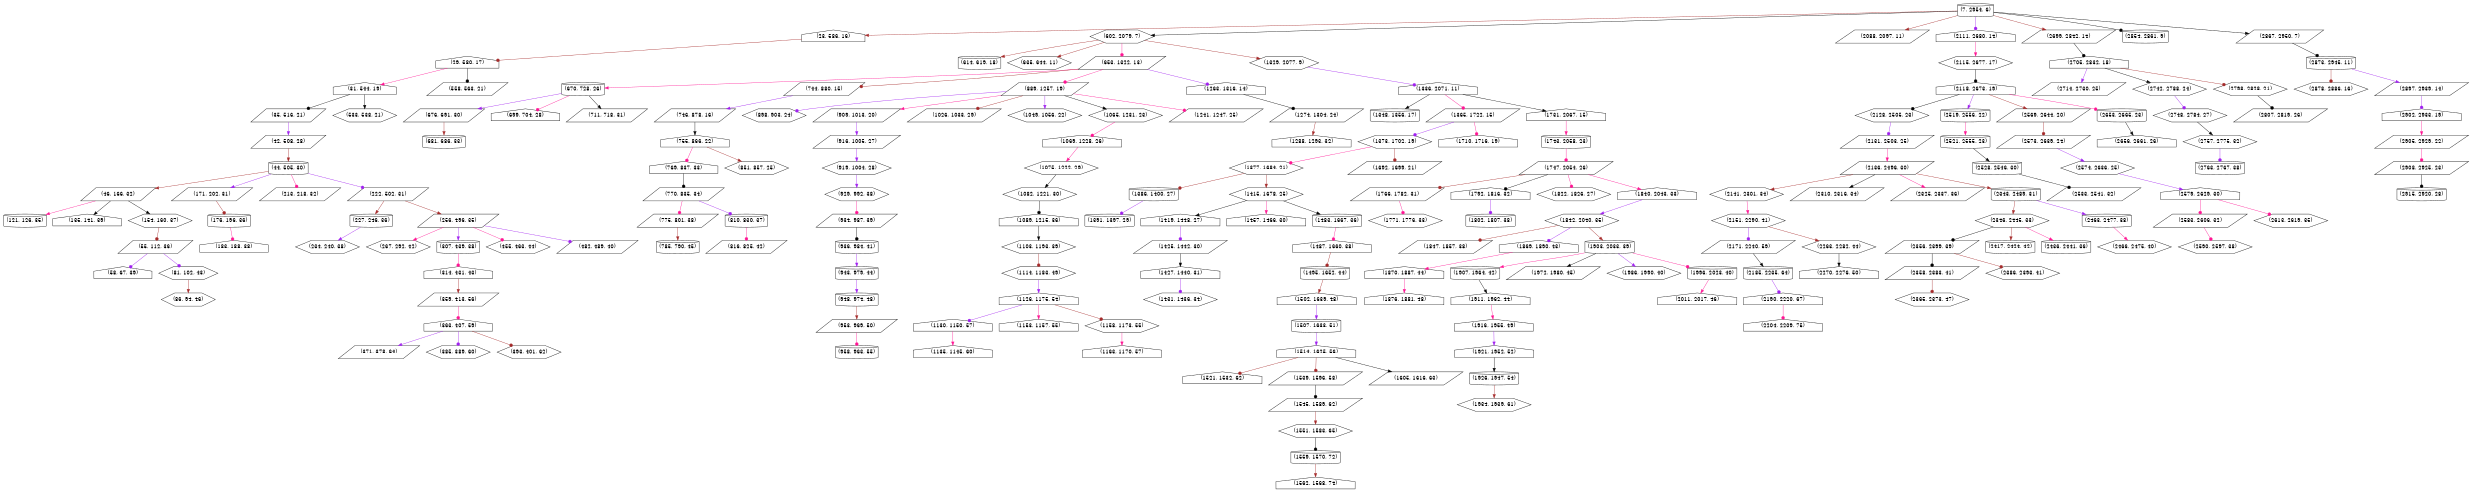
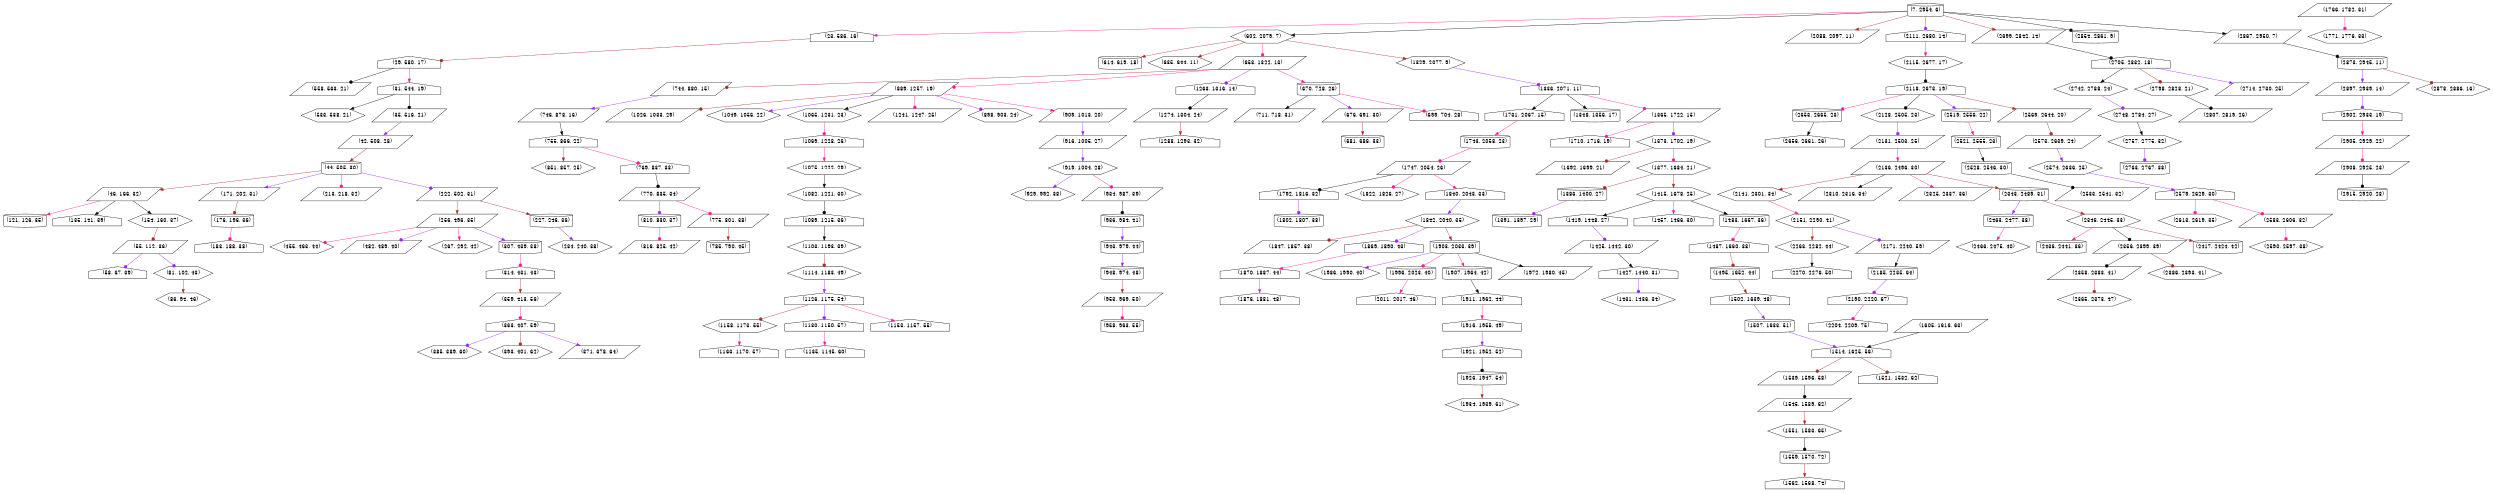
edge "(7, 2954, 6)" -> "(23, 586, 16)": color brown -> deeppink
edge "(1747, 2054, 26)" -> "(1766, 1782, 31)": removed
edge "(929, 992, 38)" -> "(934, 987, 39)": now "(919, 1004, 28)" -> "(934, 987, 39)"
edge "(1921, 1952, 52)" -> "(1926, 1947, 54)": arrowhead normal -> dot
edge "(1514, 1625, 56)" -> "(1605, 1616, 63)": reversed
